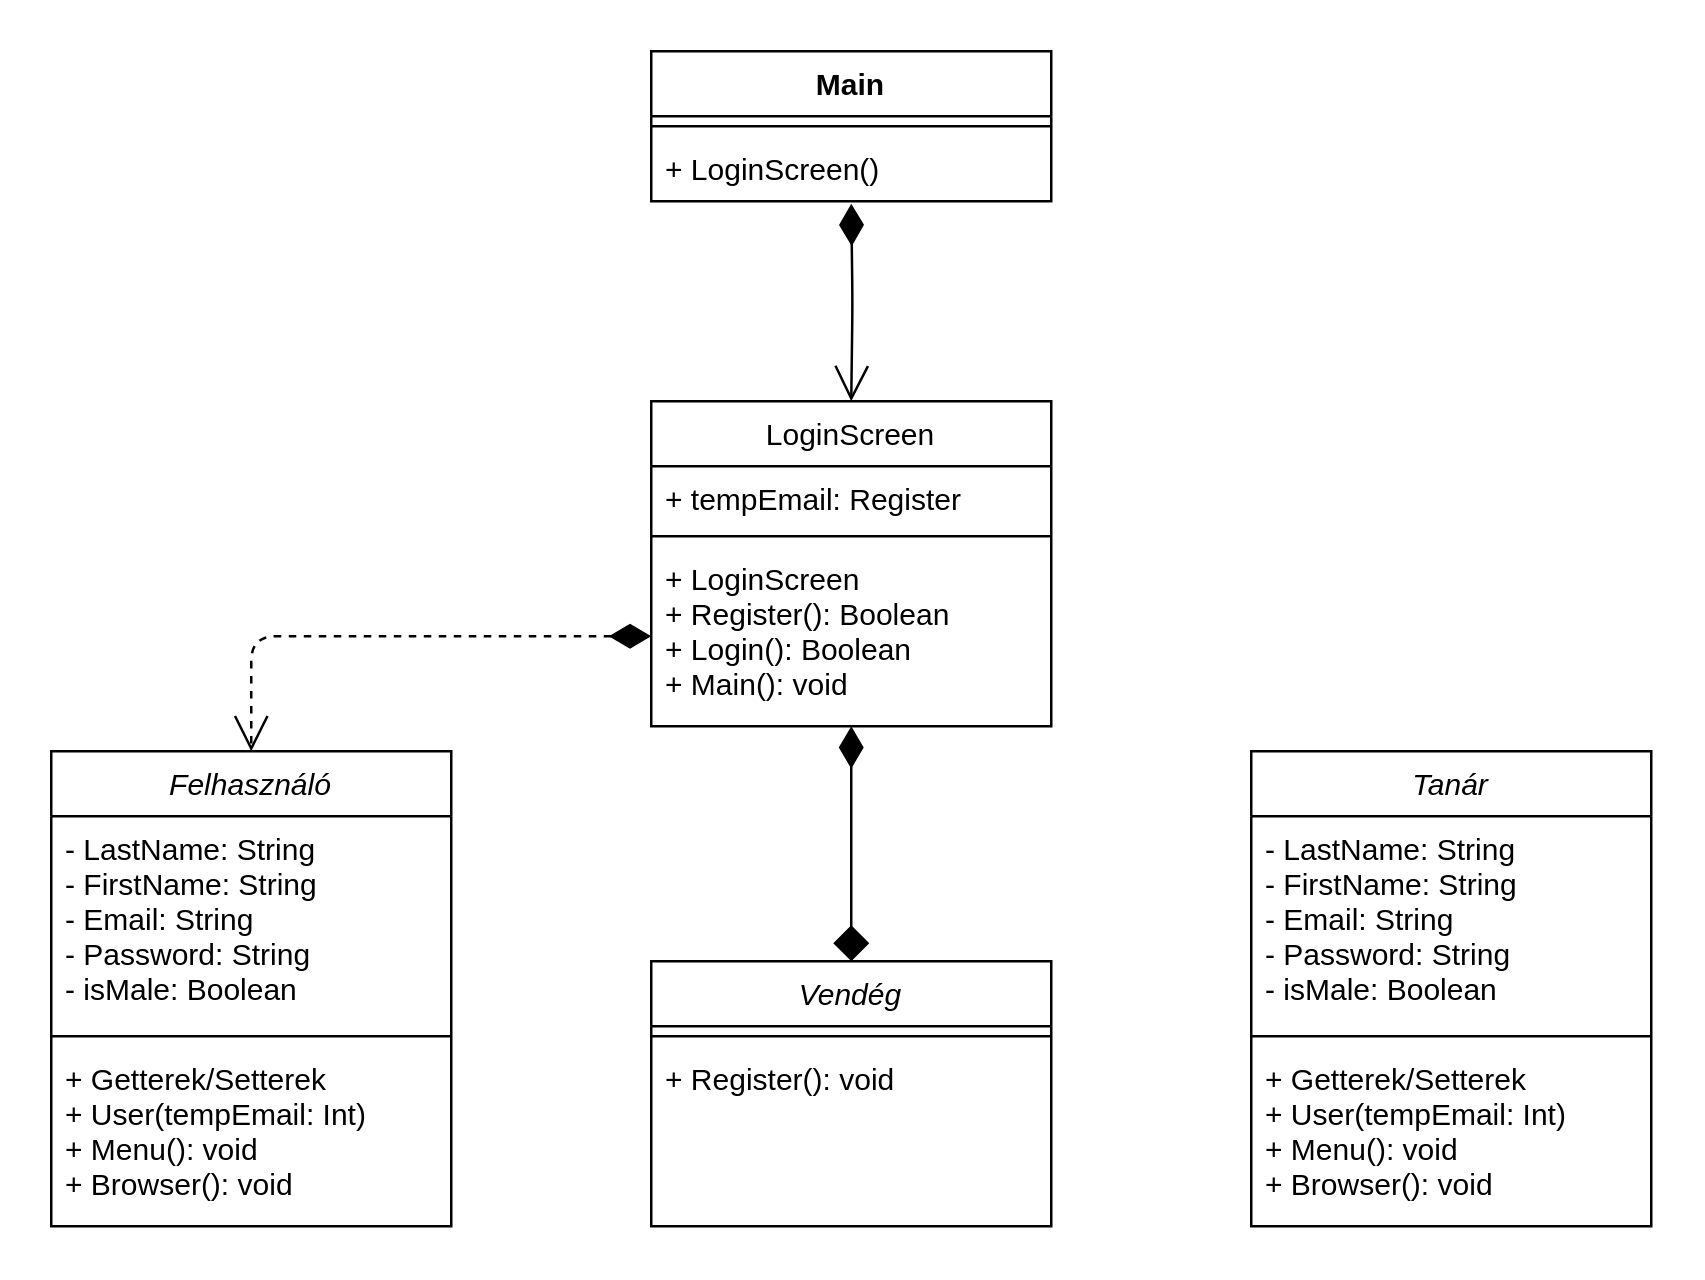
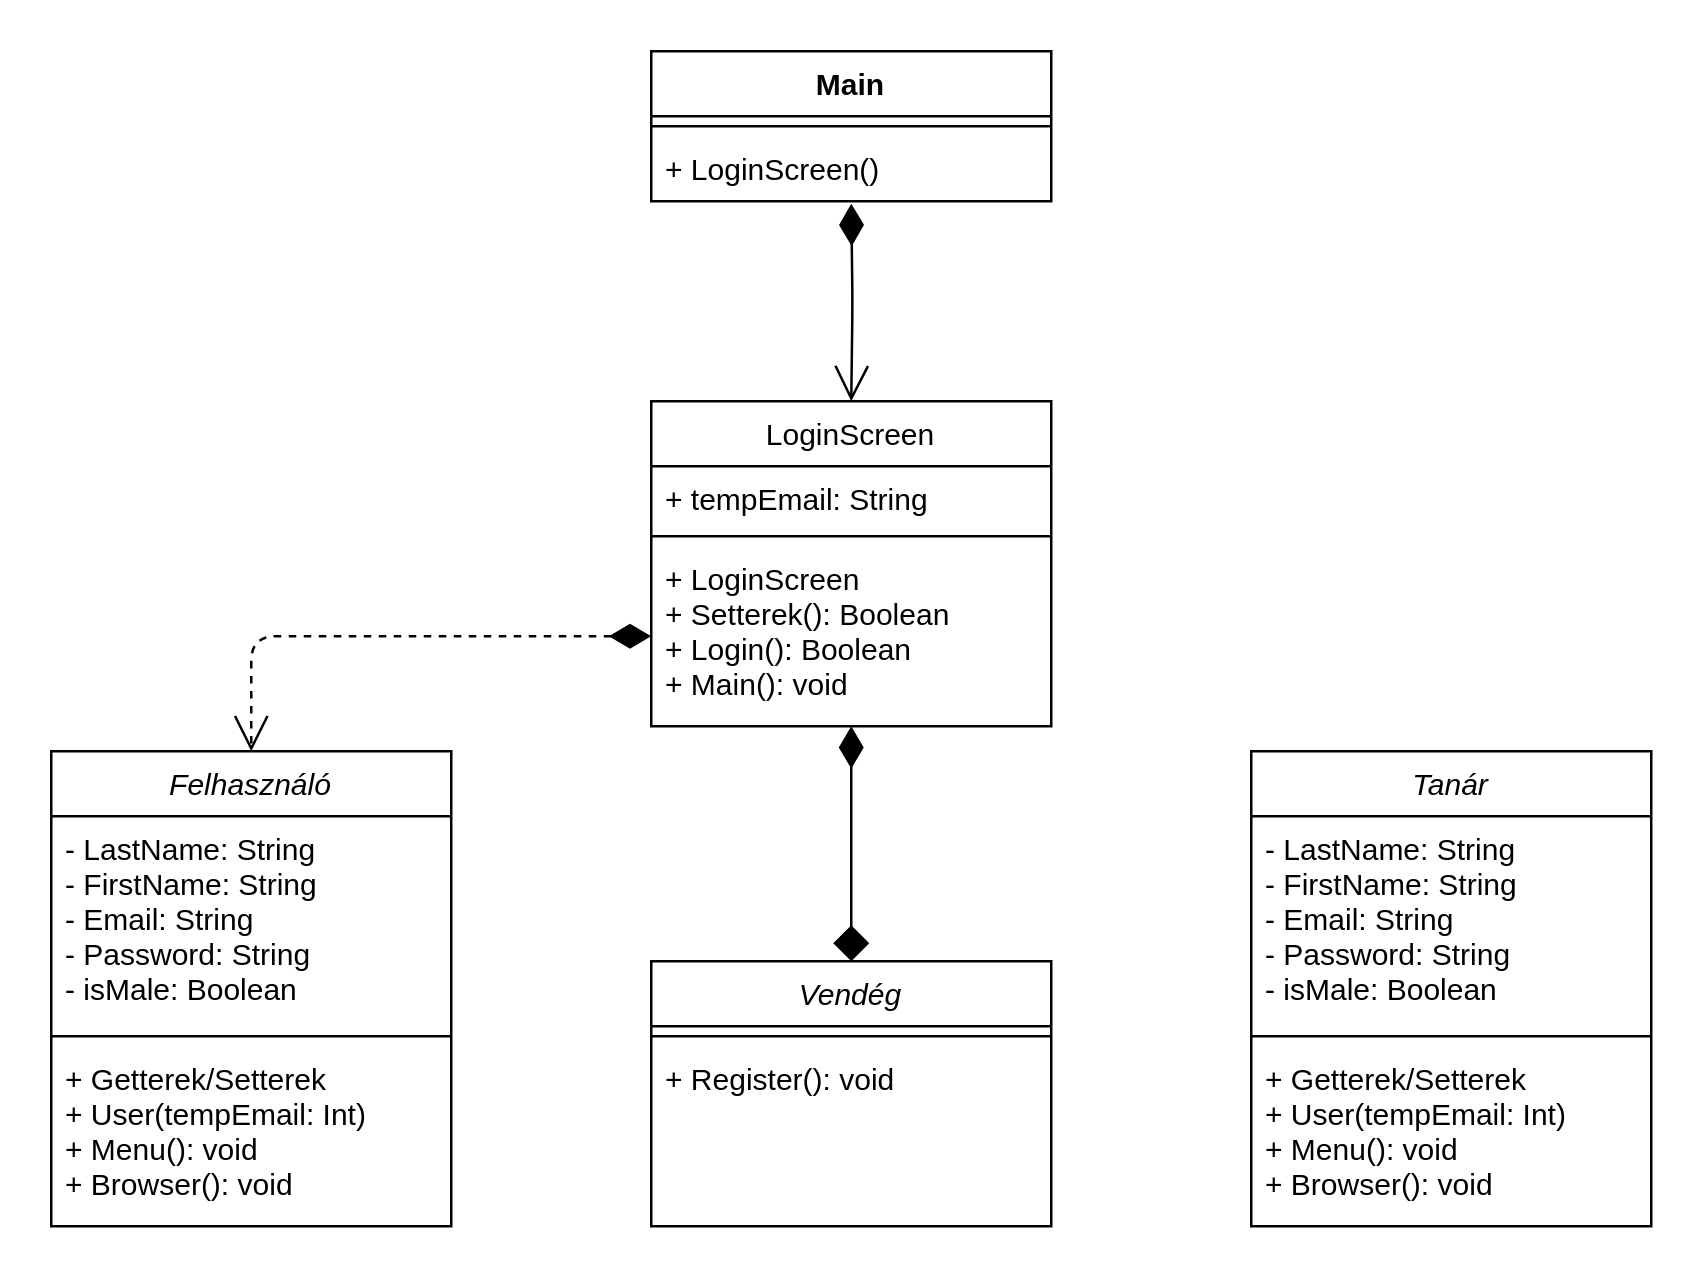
node "+ tempEmail: Register": label "+ tempEmail: Register" -> "+ tempEmail: String"
node "+ LoginScreen + Register(): Boolean + Login(): Boolean + Main(): void": label "+ LoginScreen + Register(): Boolean + Login(): Boolean + Main(): void" -> "+ LoginScreen + Setterek(): Boolean + Login(): Boolean + Main(): void"
